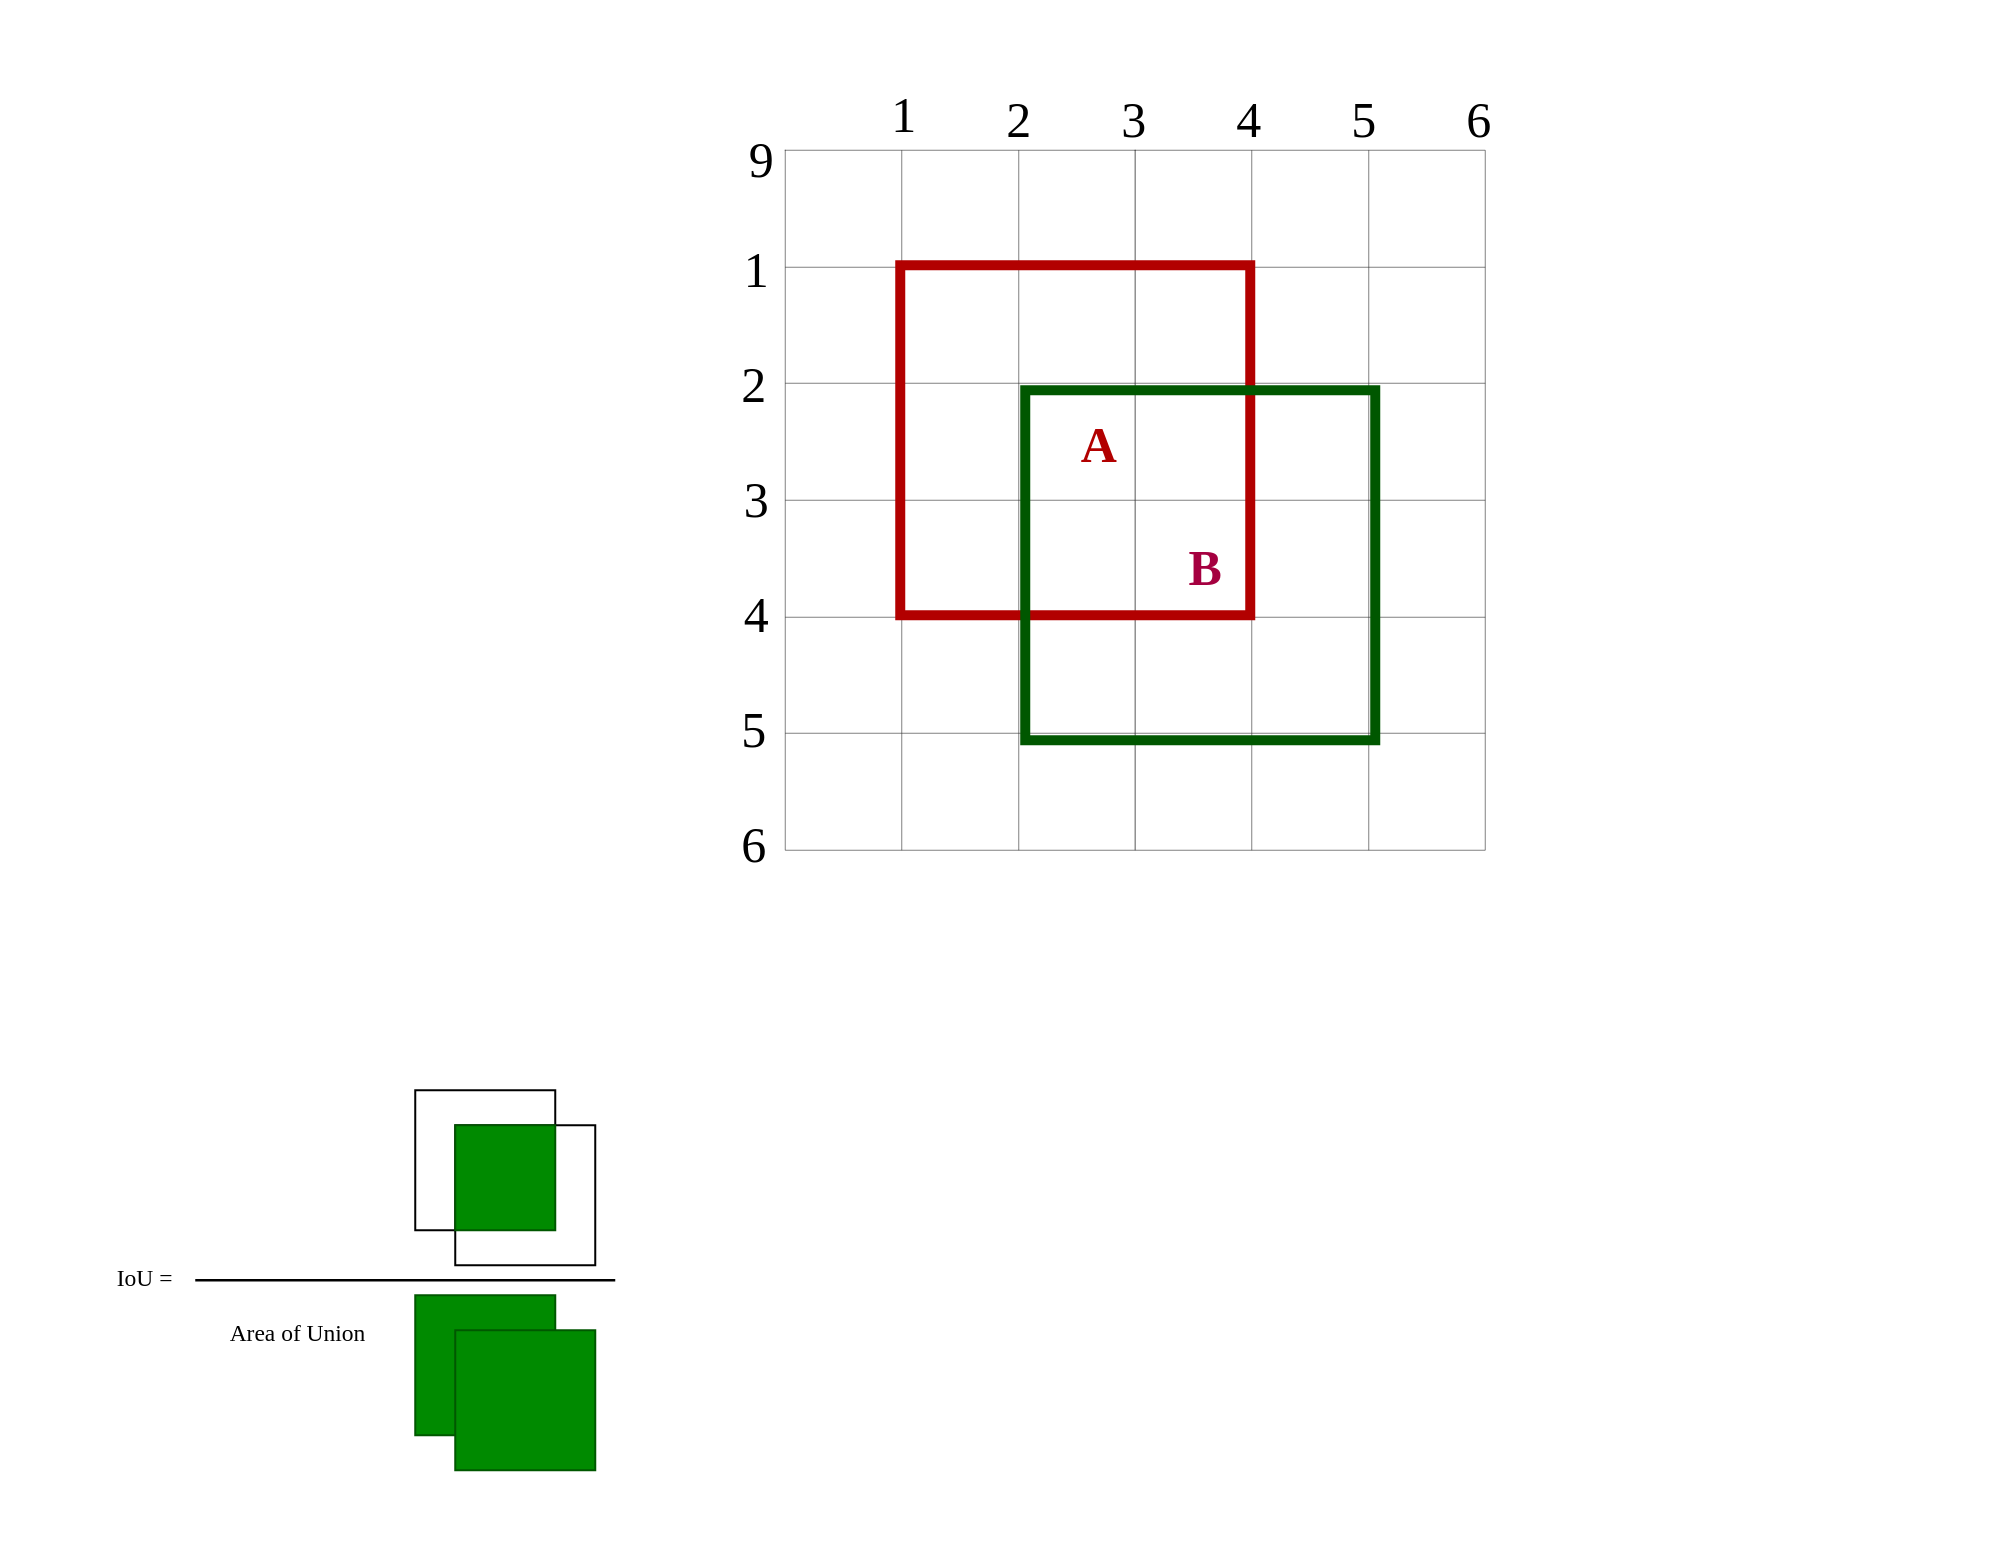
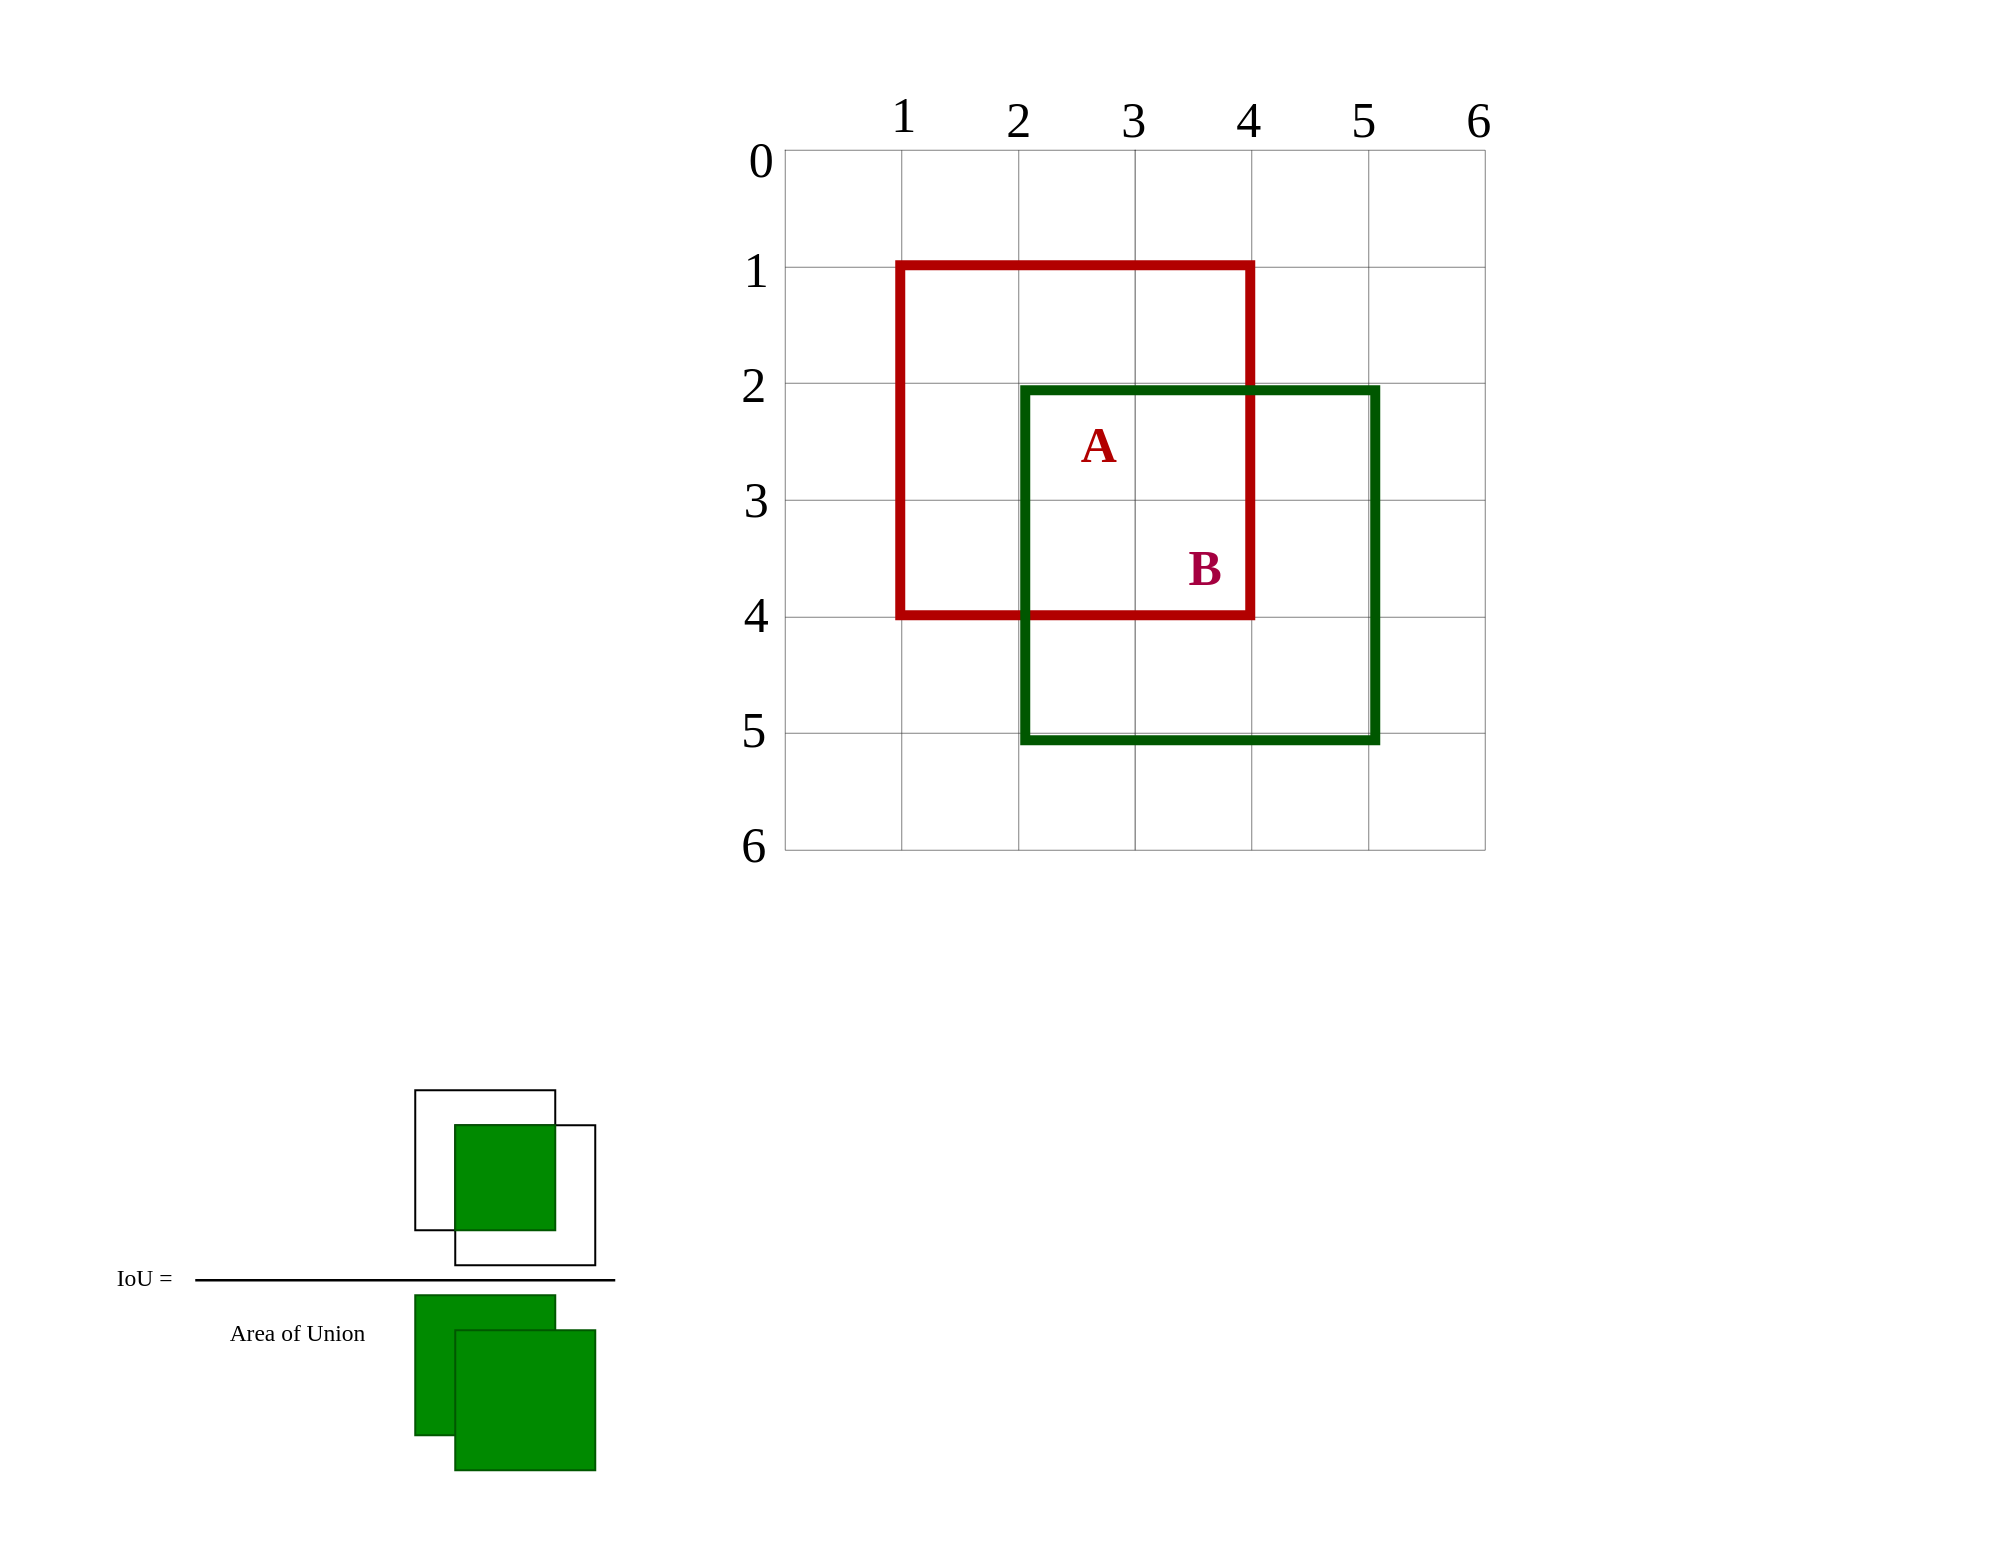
node "9": label "9" -> "0"
